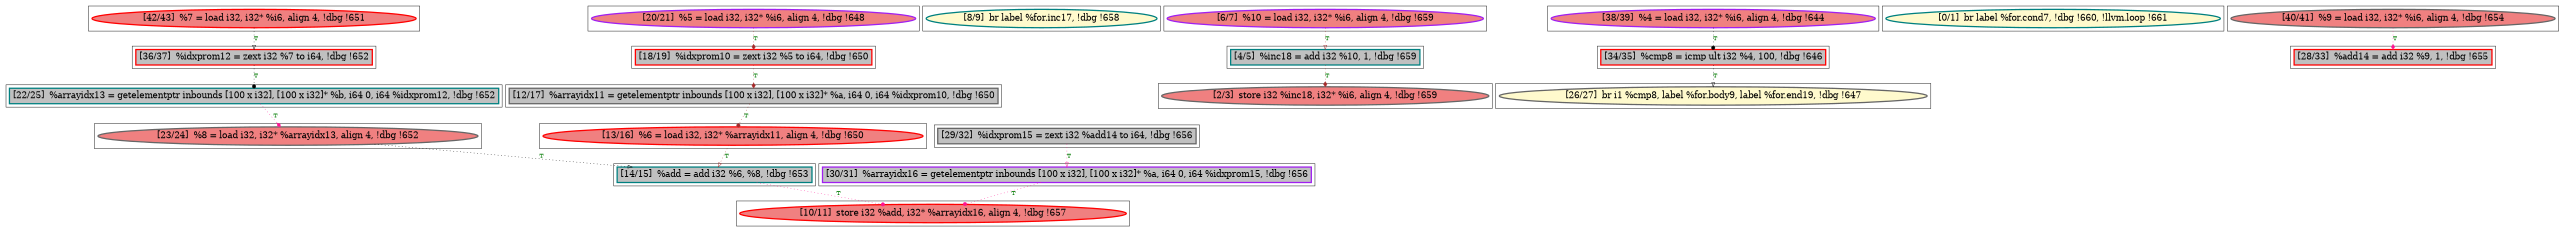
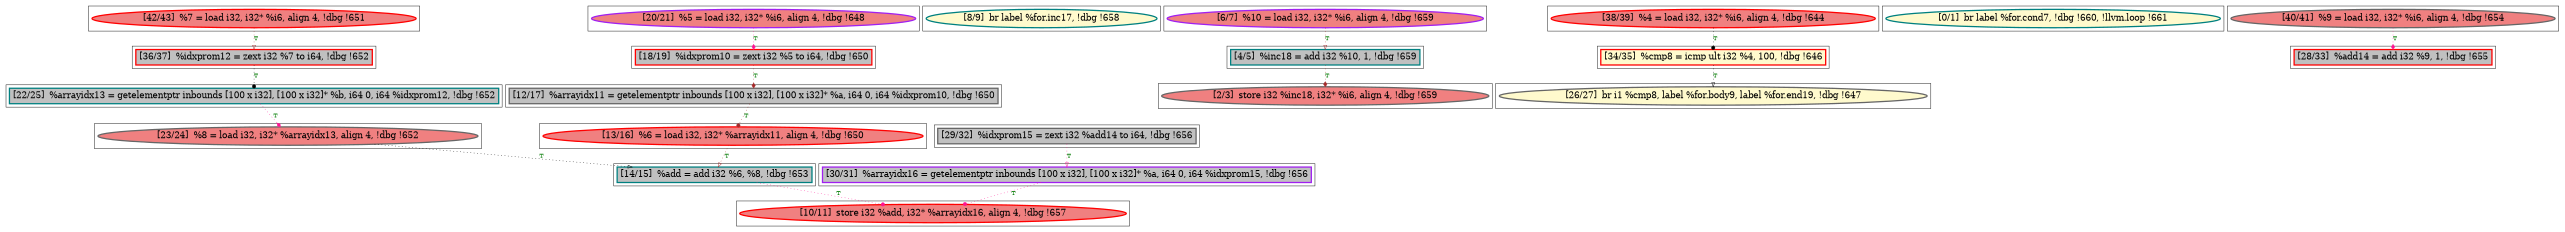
node "[38/39]  %4 = load i32, i32* %i6, align 4, !dbg !644": color purple -> red
edge "[42/43]  %7 = load i32, i32* %i6, align 4, !dbg !651" -> "[36/37]  %idxprom12 = zext i32 %7 to i64, !dbg !652": color black -> brown
edge "[20/21]  %5 = load i32, i32* %i6, align 4, !dbg !648" -> "[18/19]  %idxprom10 = zext i32 %5 to i64, !dbg !650": color brown -> deeppink
node "[34/35]  %cmp8 = icmp ult i32 %4, 100, !dbg !646": fillcolor grey -> lemonchiffon
